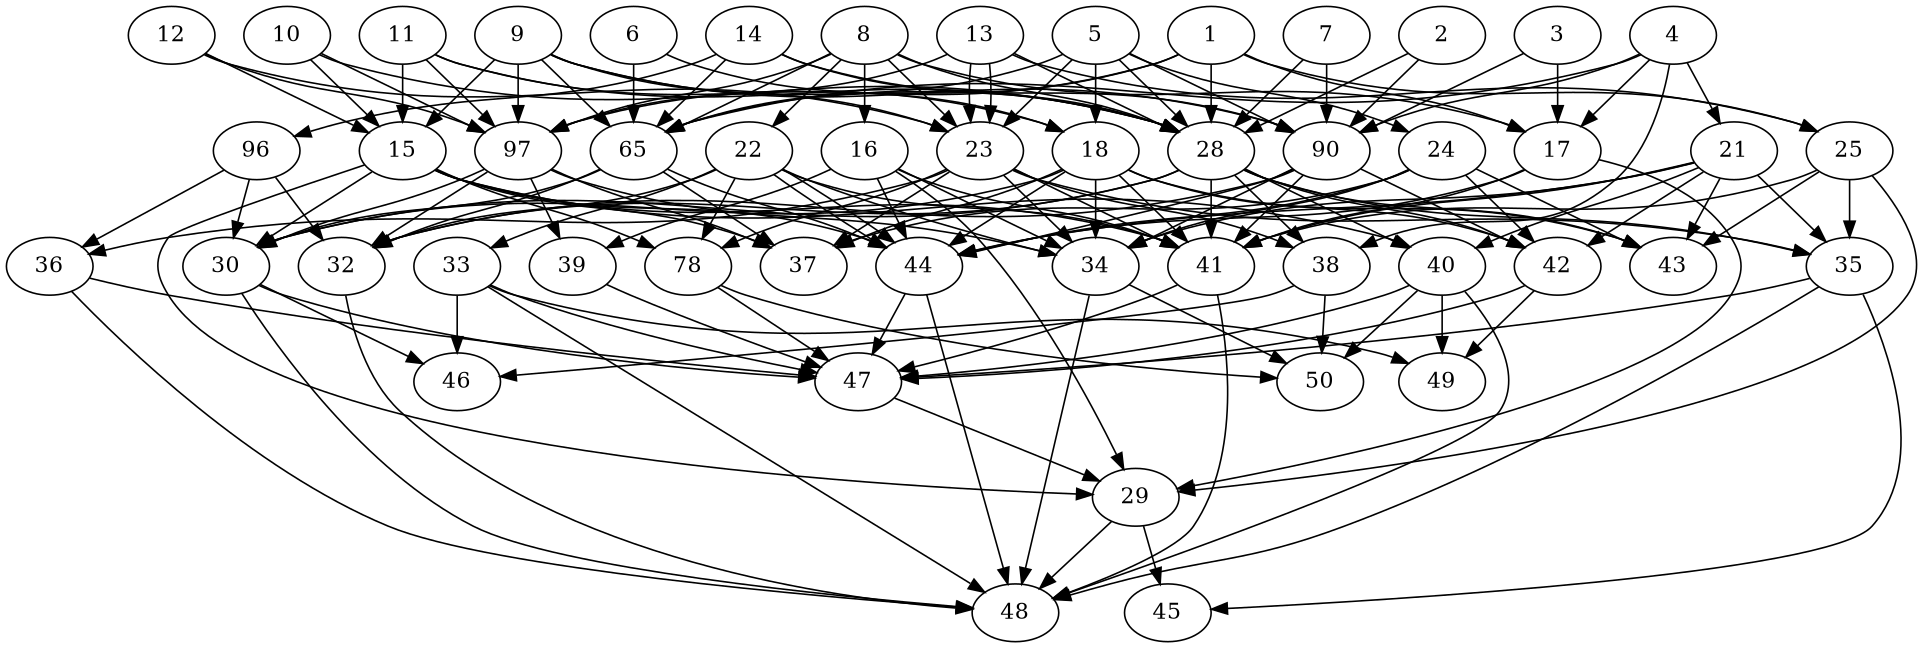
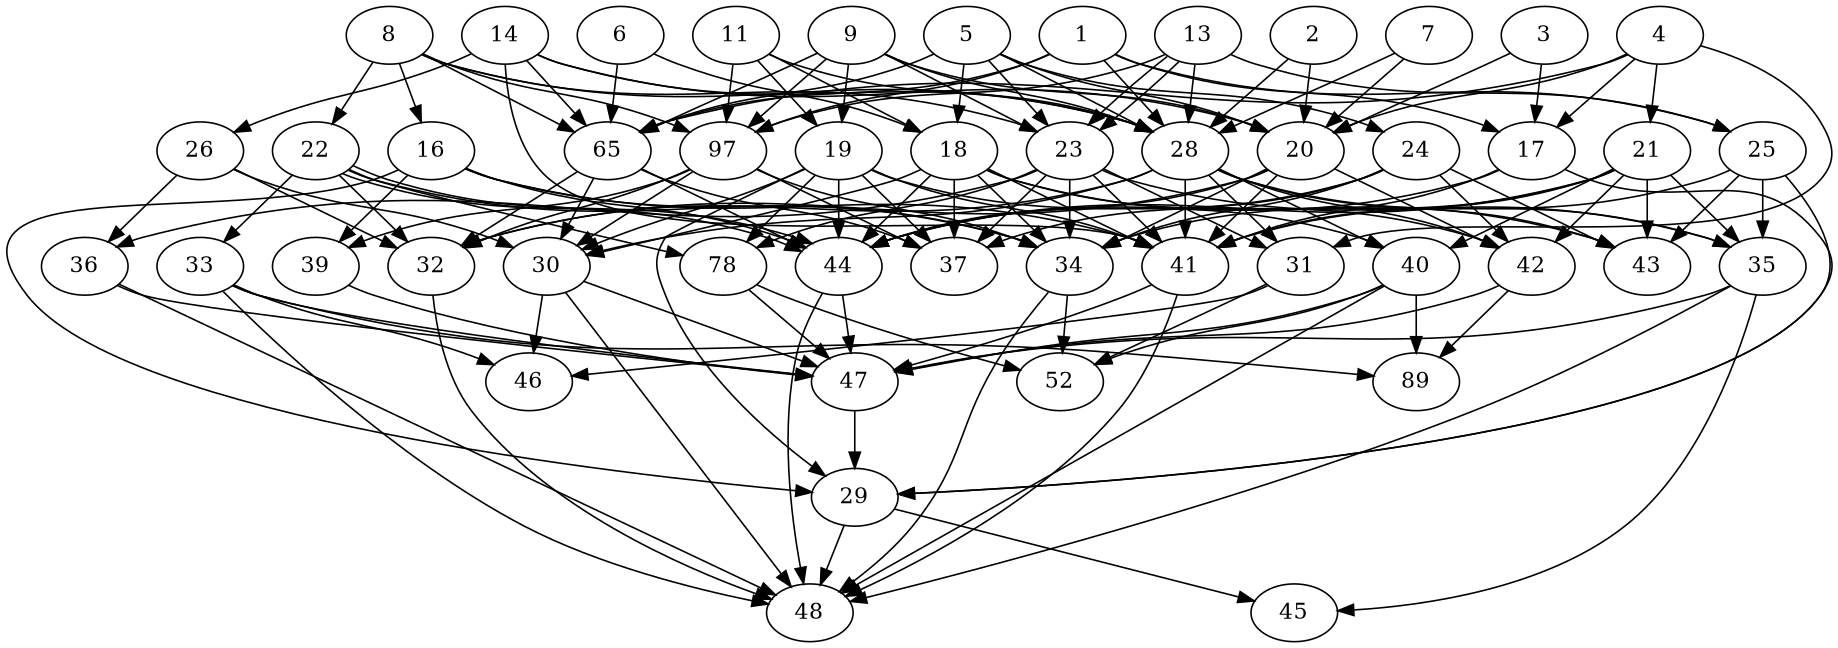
node "12": removed
node "10": removed
edge "8" -> "17": removed
node "96": label "96" -> "26"
node "15": label "15" -> "19"
node "90": label "90" -> "20"
edge "22" -> "41": now "14" -> "41"
node "38": label "38" -> "31"
node "50": label "50" -> "52"
node "49": label "49" -> "89"
